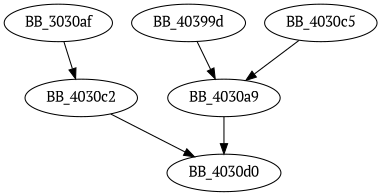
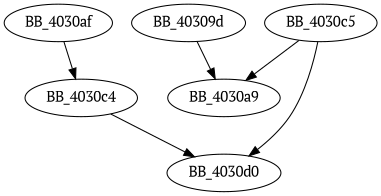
node "BB_3030af": label "BB_3030af" -> "BB_4030af"
node "BB_40399d": label "BB_40399d" -> "BB_40309d"
node "BB_4030c2": label "BB_4030c2" -> "BB_4030c4"
edge "BB_4030a9" -> "BB_4030d0": now "BB_4030c5" -> "BB_4030d0"
